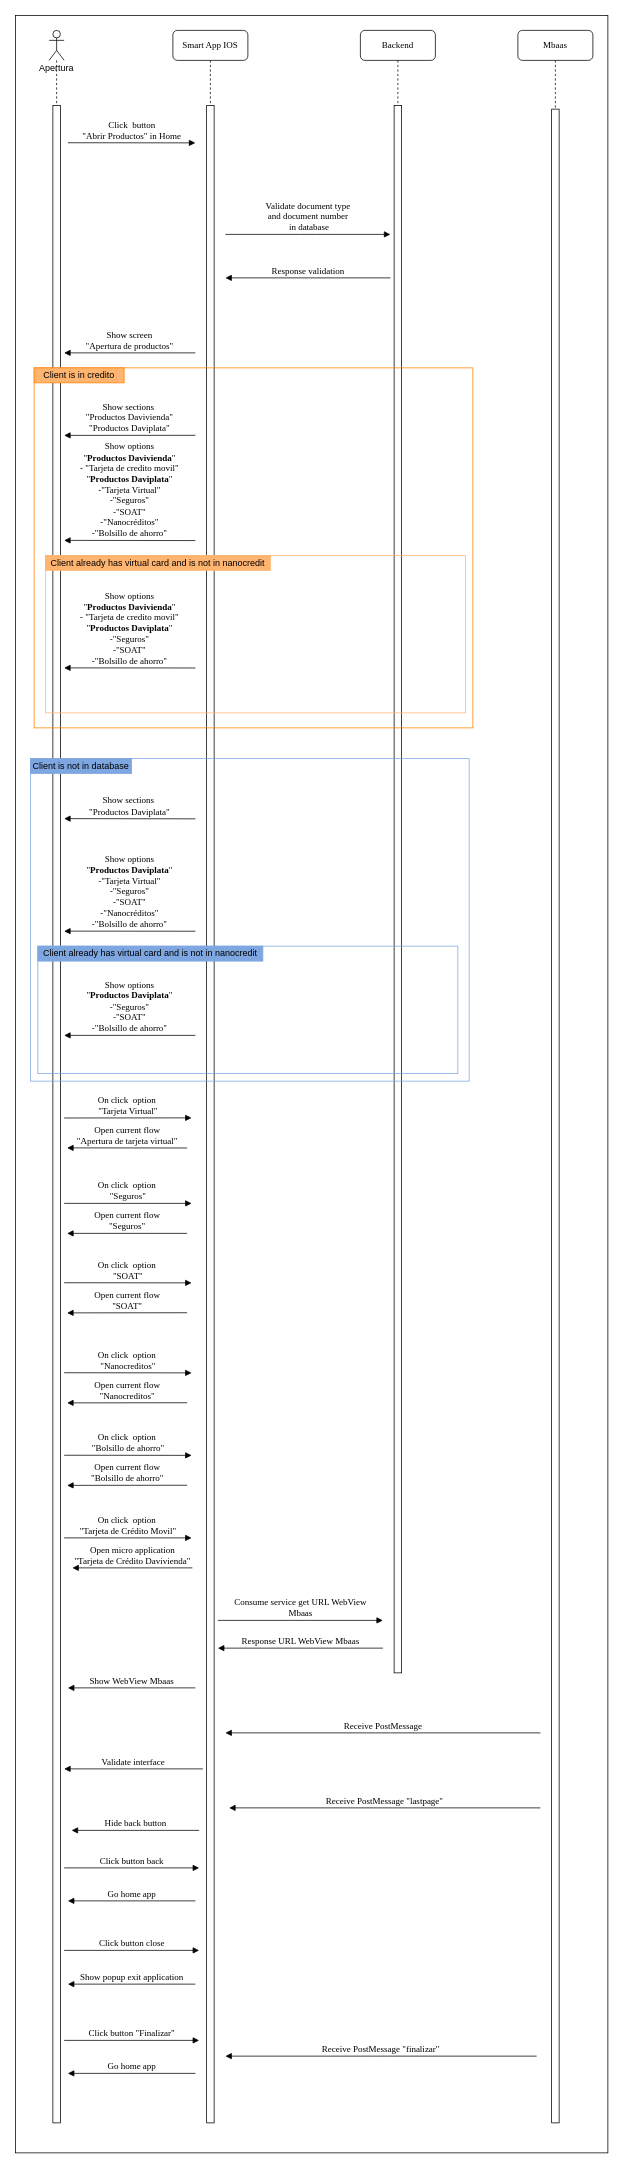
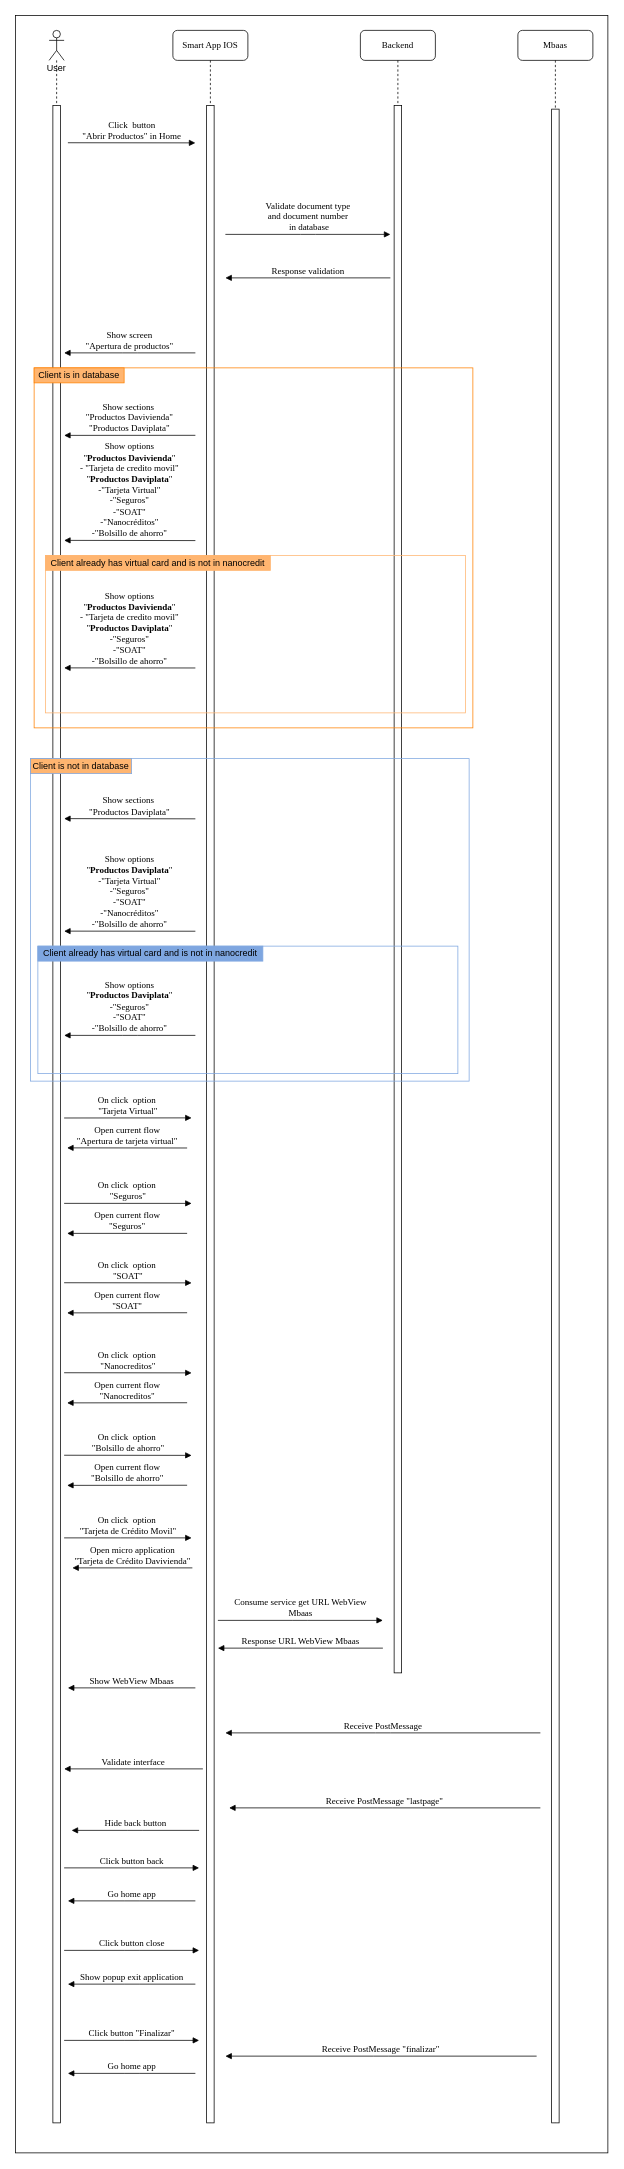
node "Apertura": label "Apertura" -> "User"
node "Client is in credito": label "Client is in credito" -> "Client is in database"
node "Client is not in database": fillcolor #7ea6e0 -> #ffb570
